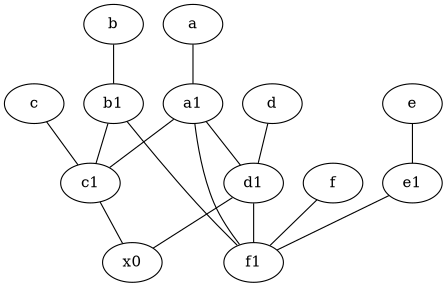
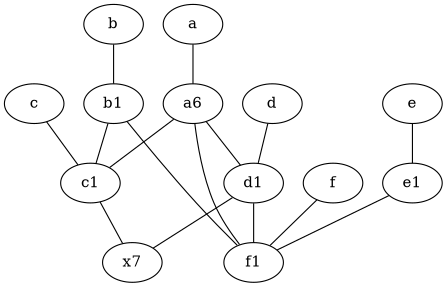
node "a1": label "a1" -> "a6"
node "x0": label "x0" -> "x7"
